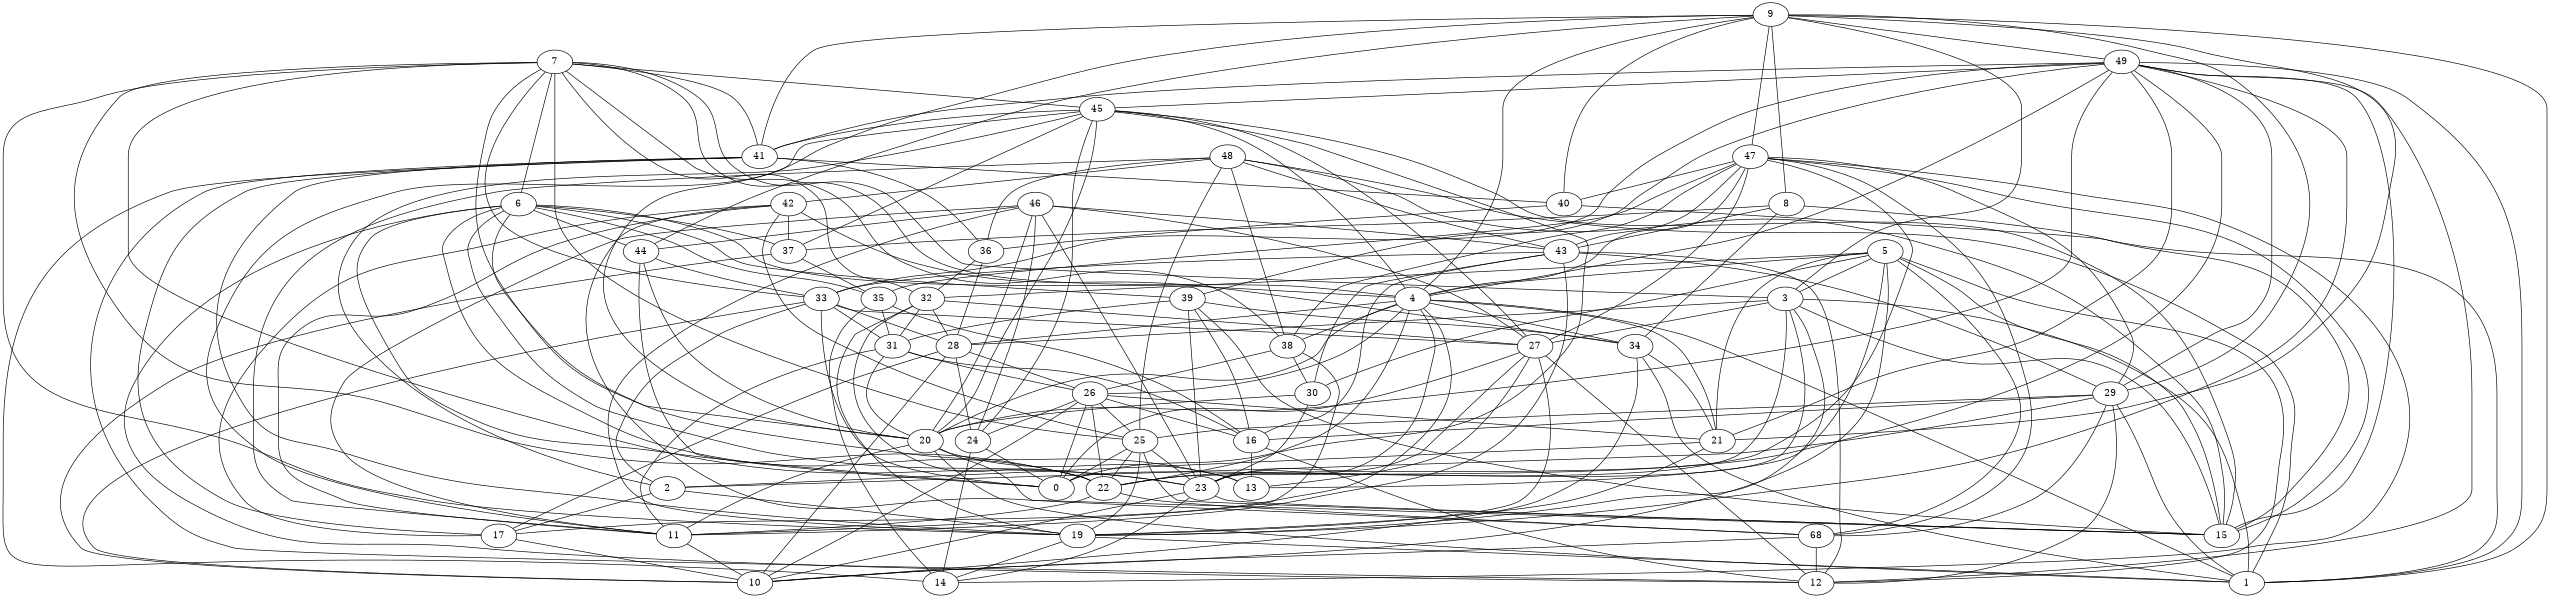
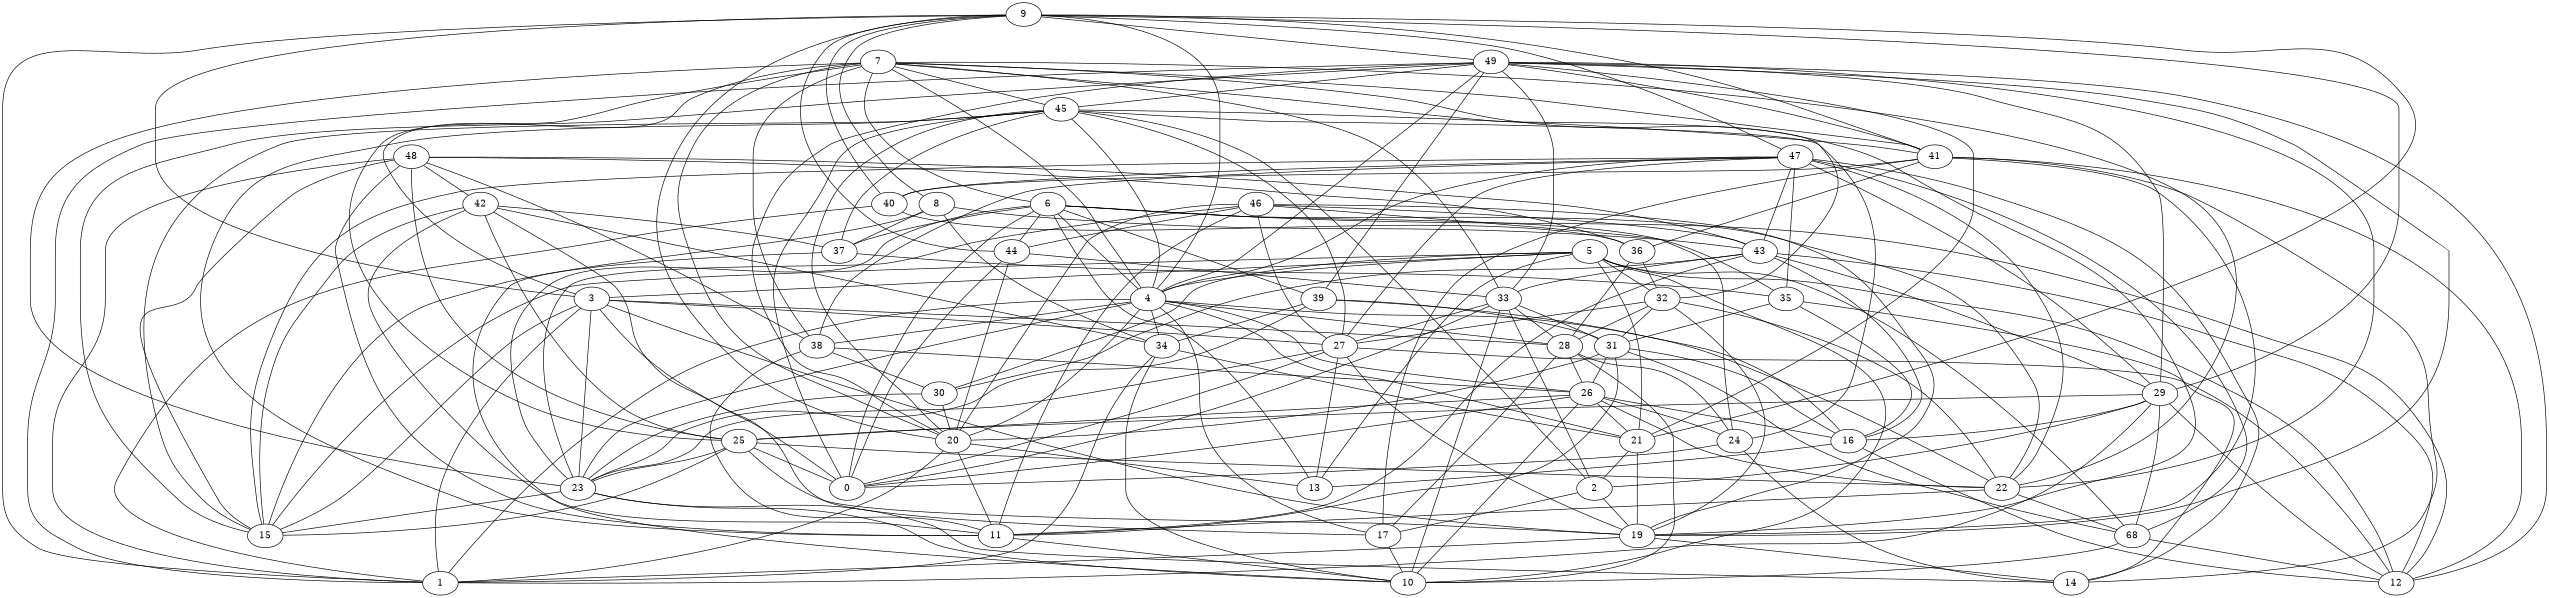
edge "39" -- "15": removed
edge "20" -- "68": now "31" -- "68"
